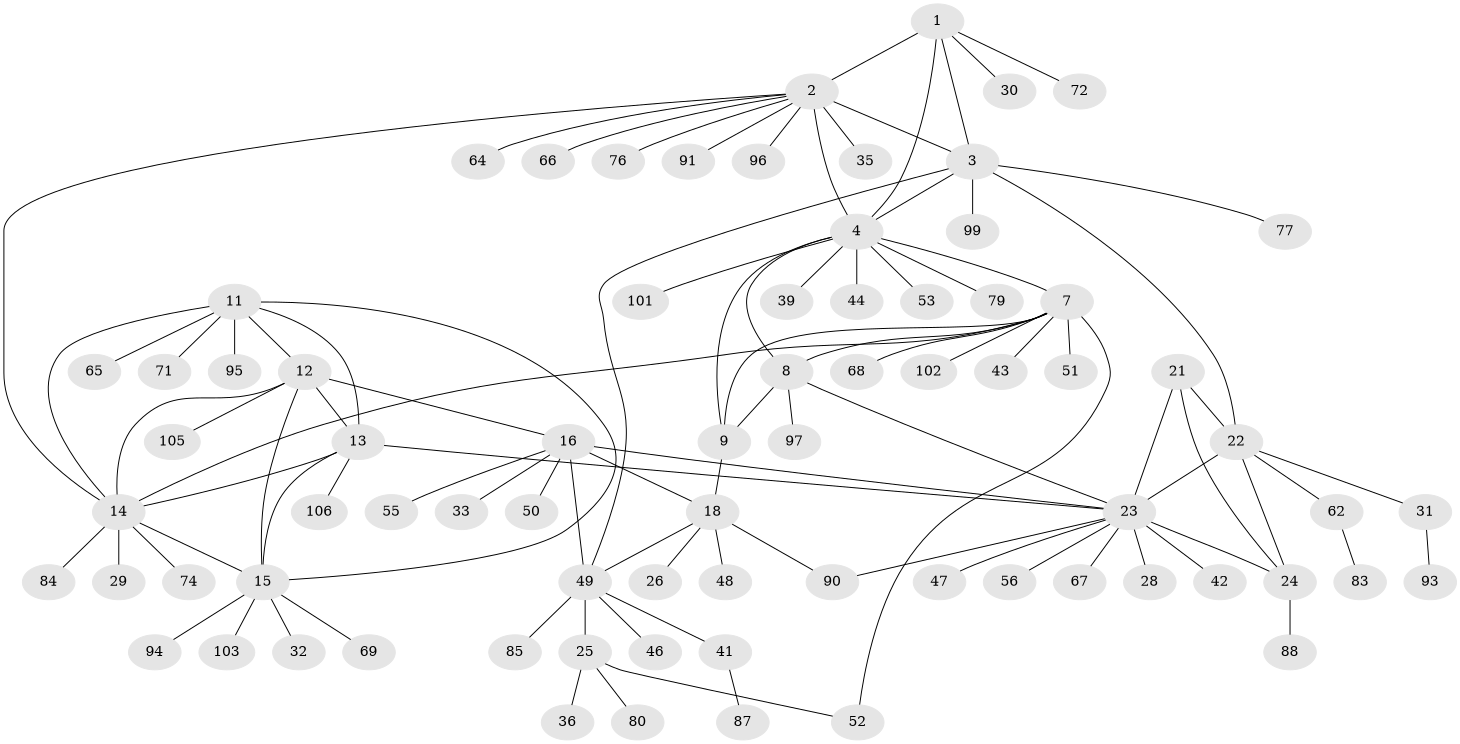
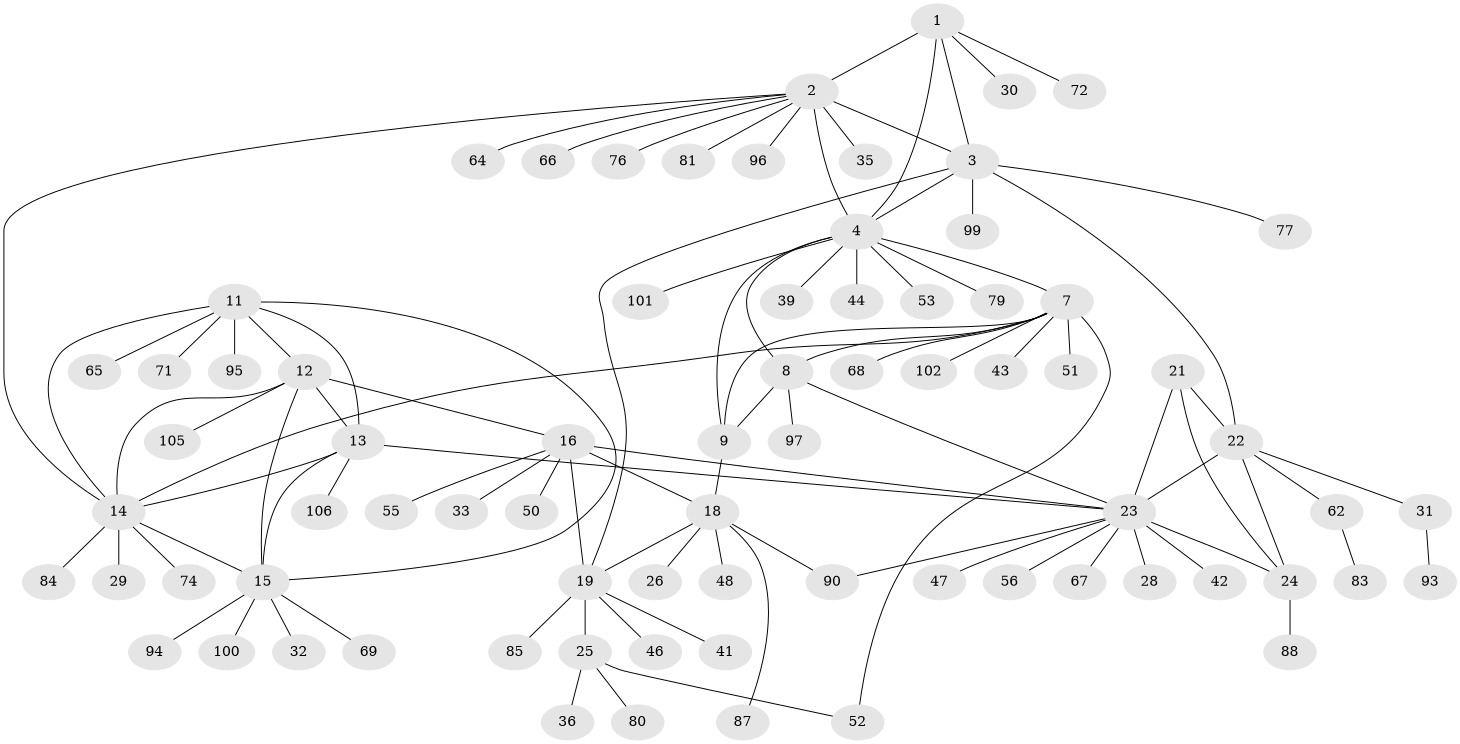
node "91": label "91" -> "81"
node "49": label "49" -> "19"
node "103": label "103" -> "100"
edge "41" -- "87": now "18" -- "87"
